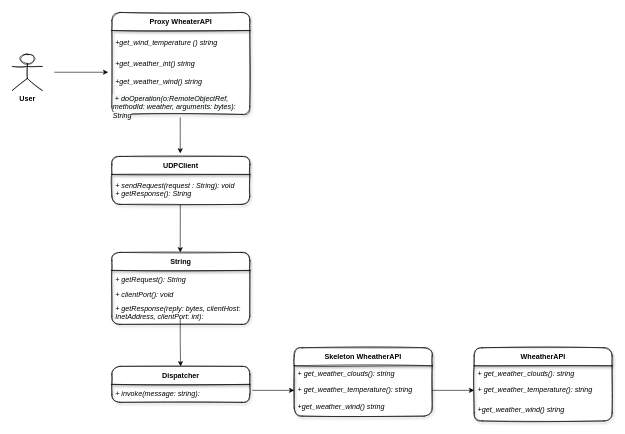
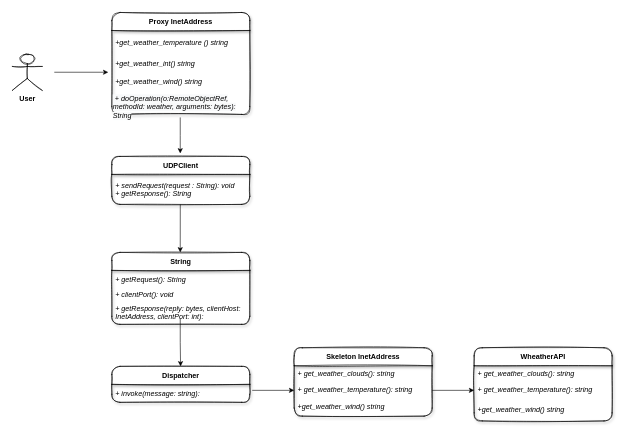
node "Proxy WheaterAPI": label "Proxy WheaterAPI" -> "Proxy InetAddress"
node "+get_wind_temperature () string": label "+get_wind_temperature () string" -> "+get_weather_temperature () string"
node "Skeleton WheatherAPI": label "Skeleton WheatherAPI" -> "Skeleton InetAddress"
